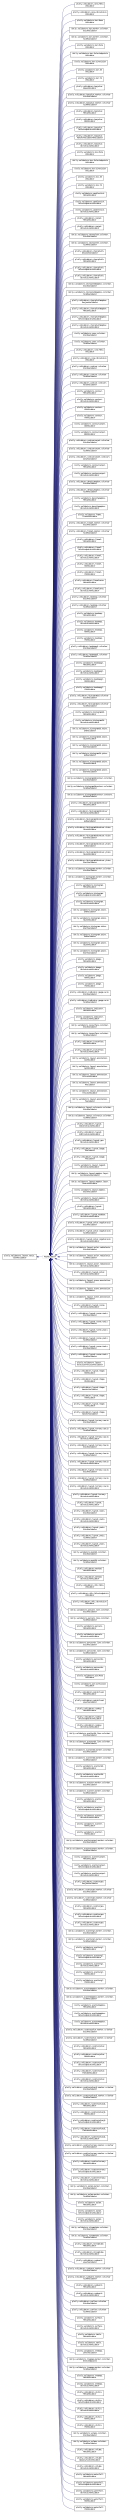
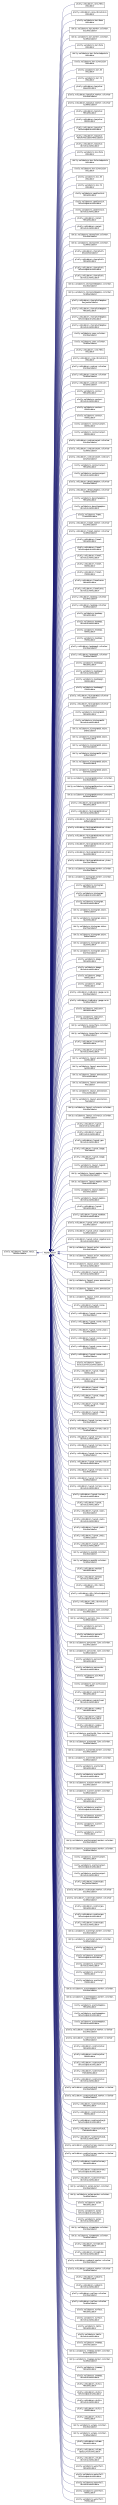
node "plotly.validators.pointcloud. LevelValidator": label "plotly.validators.pointcloud. LevelValidator" -> "plotly.validators.pointcloud. UirevisionValidator"
node "plotly.validators.sunburst. LevelValidator": removed
